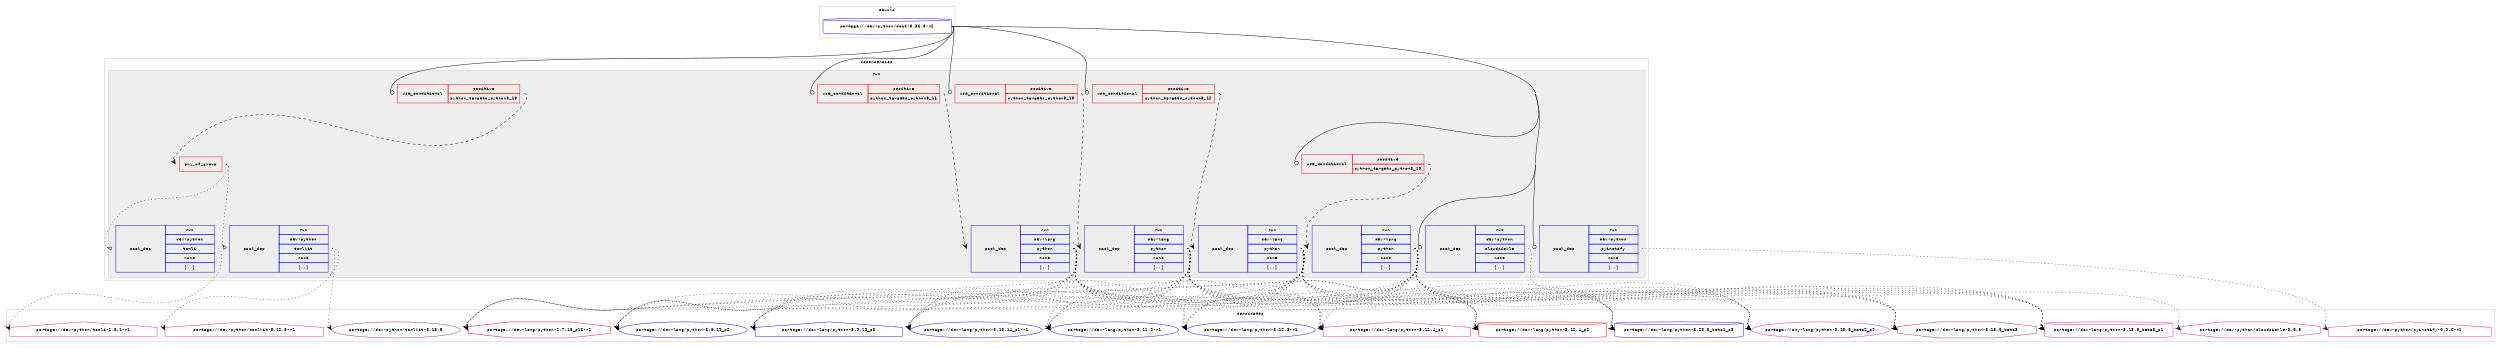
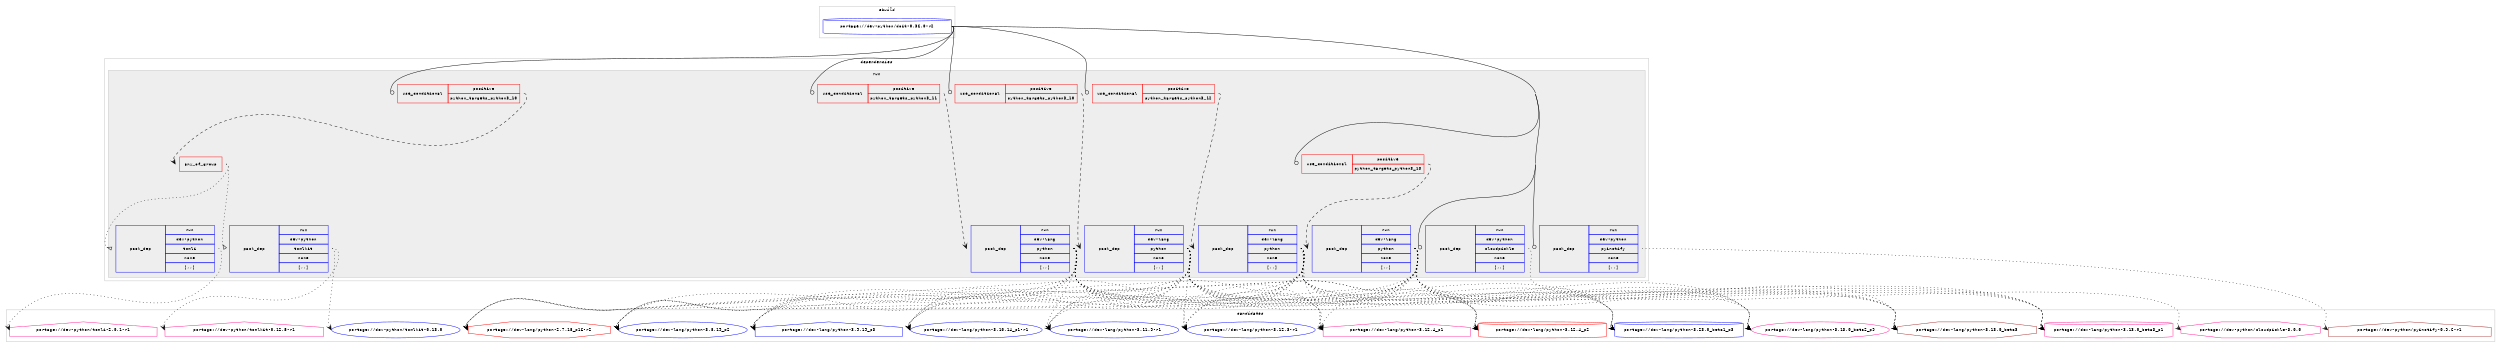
node "portage://dev-python/tomlkit-0.13.0": color brown -> blue
node "portage://any-lang/python-3.13.0_beta2_p9": label "portage://any-lang/python-3.13.0_beta2_p9" -> "portage://dev-lang/python-3.13.0_beta2_p9"
node "portage://dev-python/pyinotify-0.9.6-r1": color deeppink -> brown
